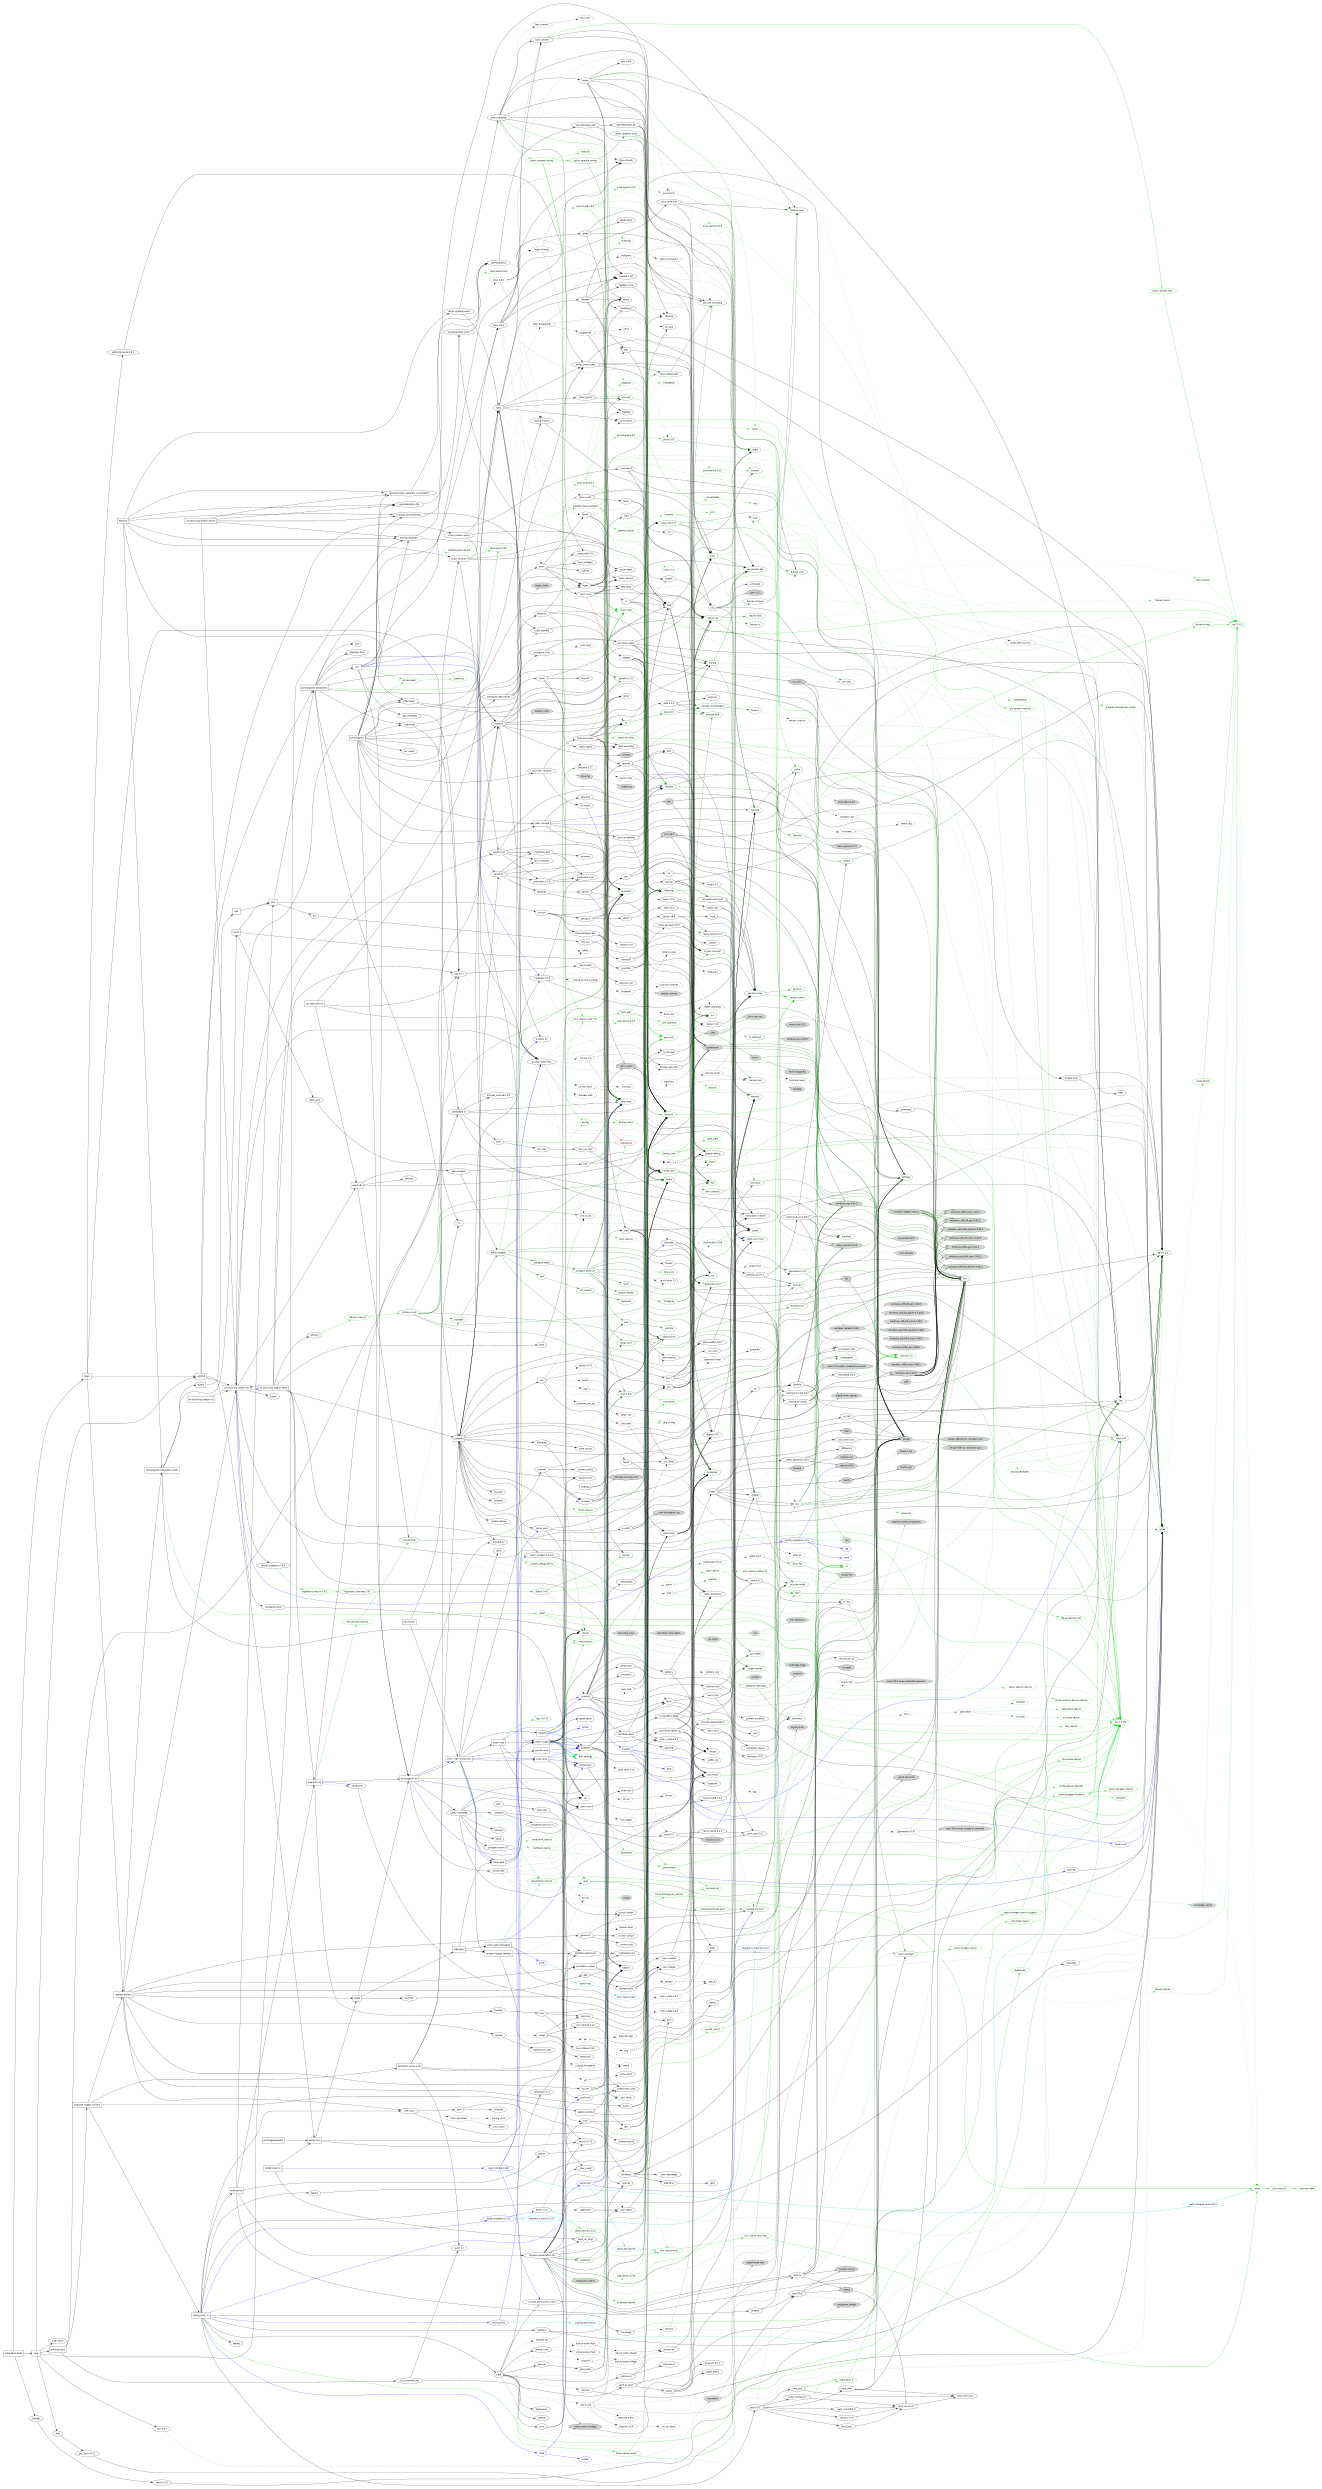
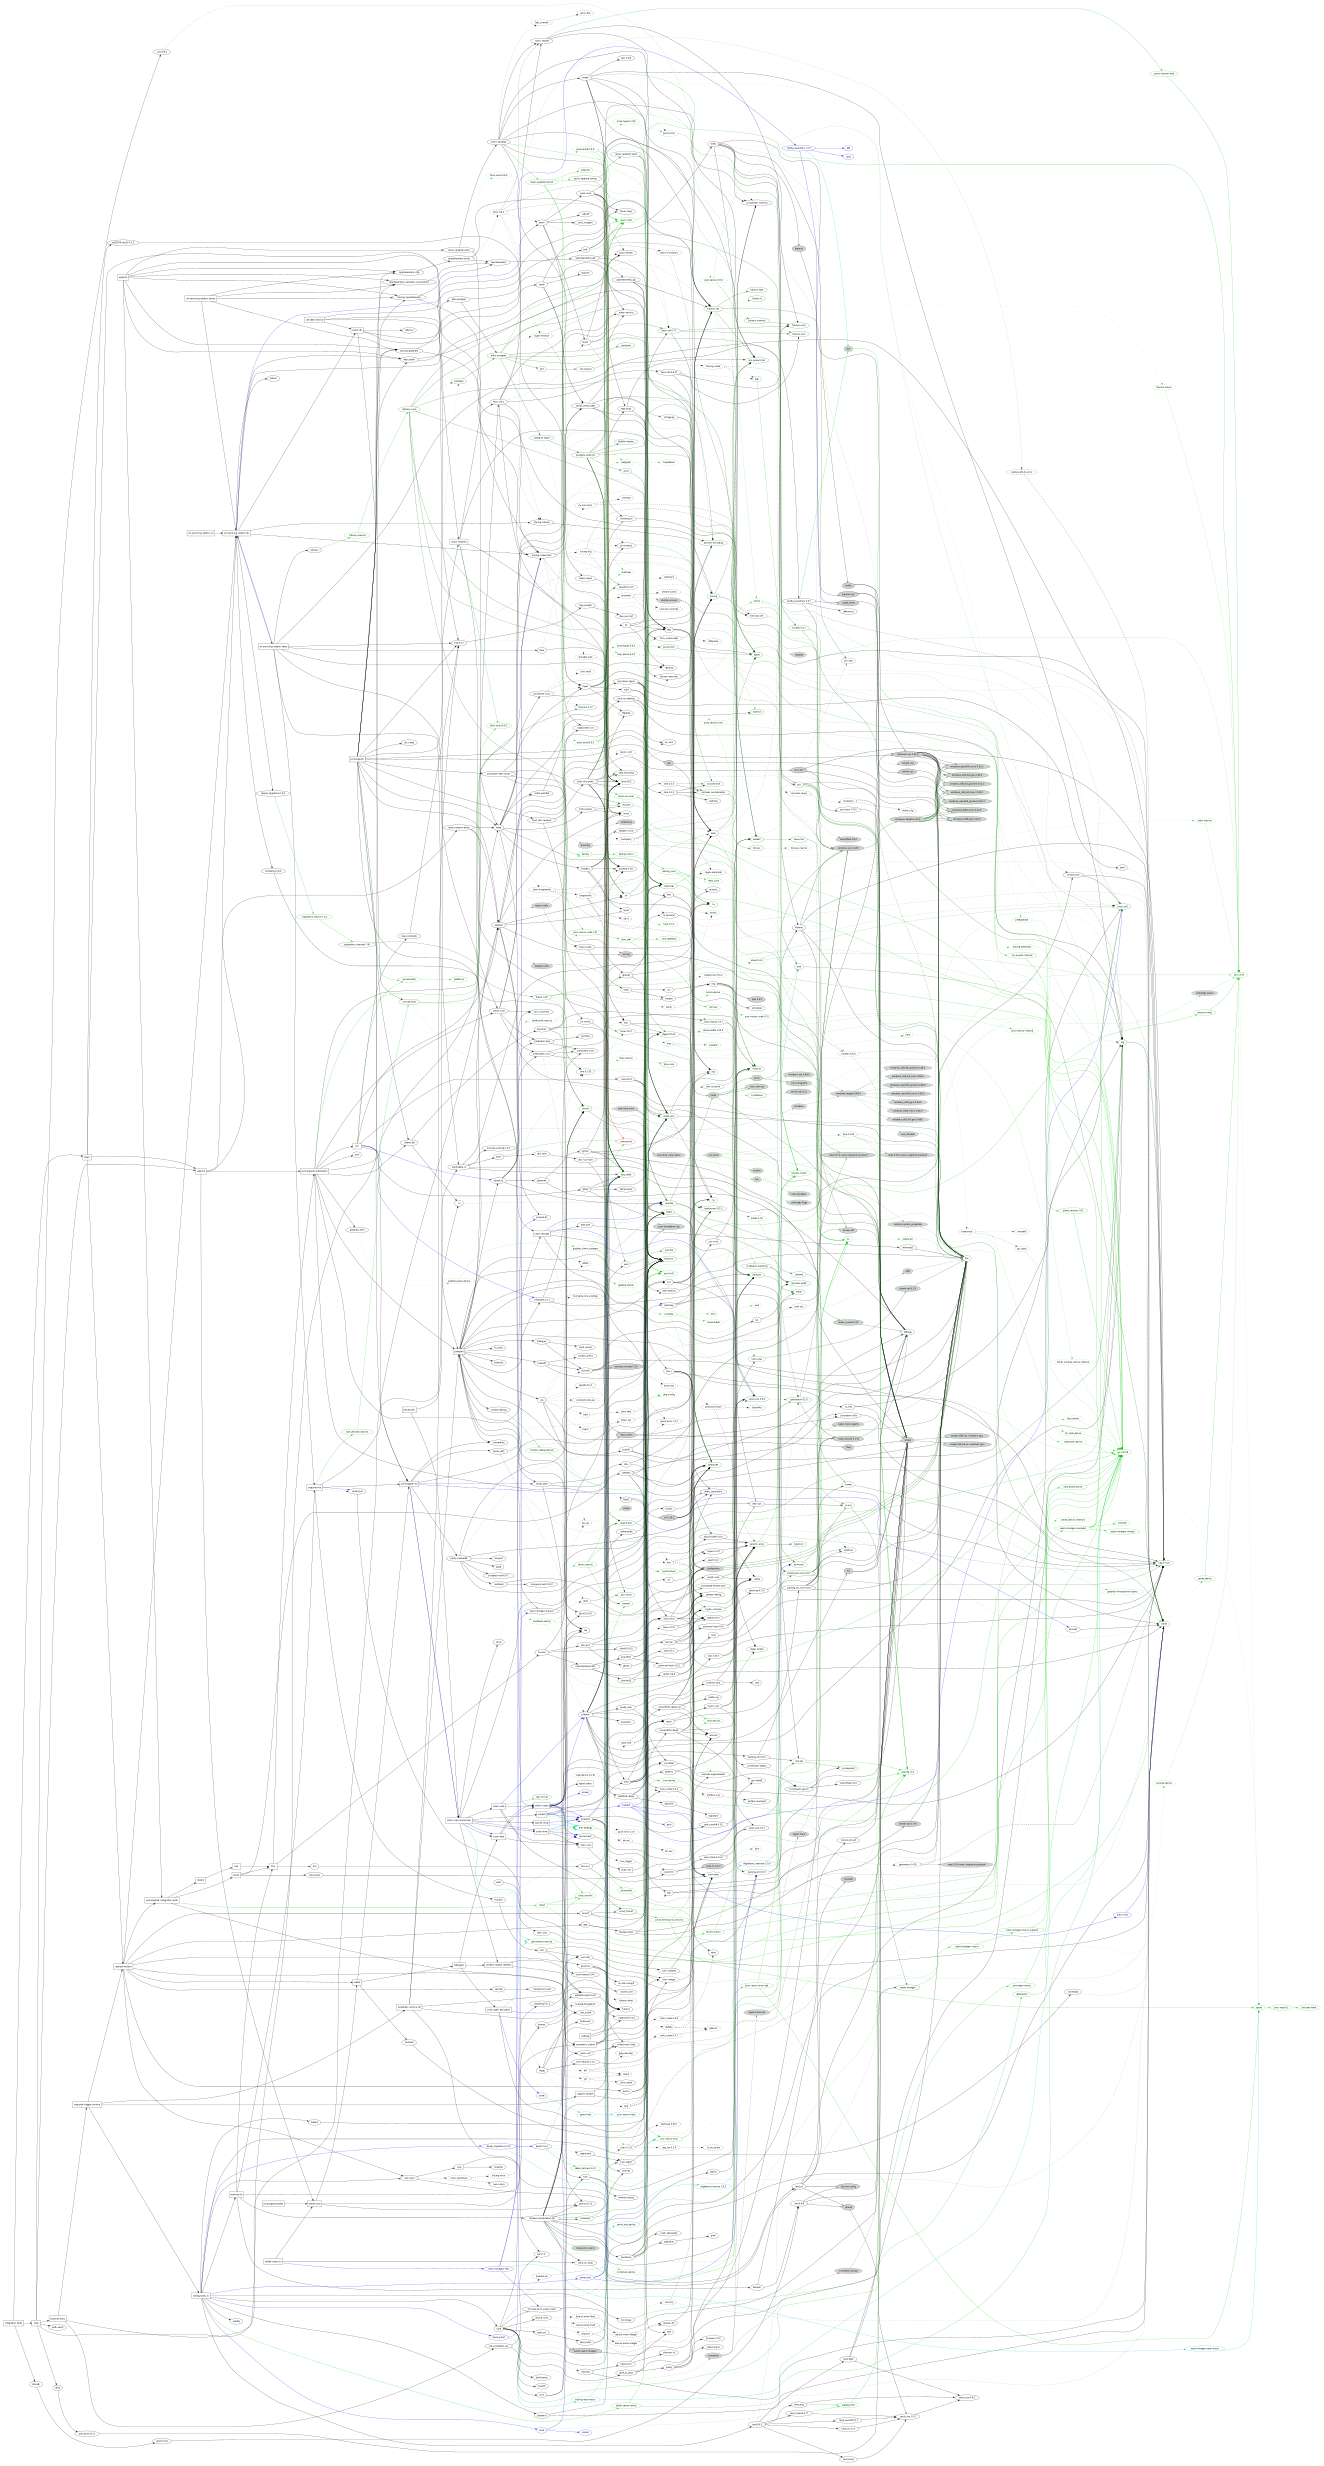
edge "clap 3.2.23" -> "clap_derive 3.2.18": reversed
